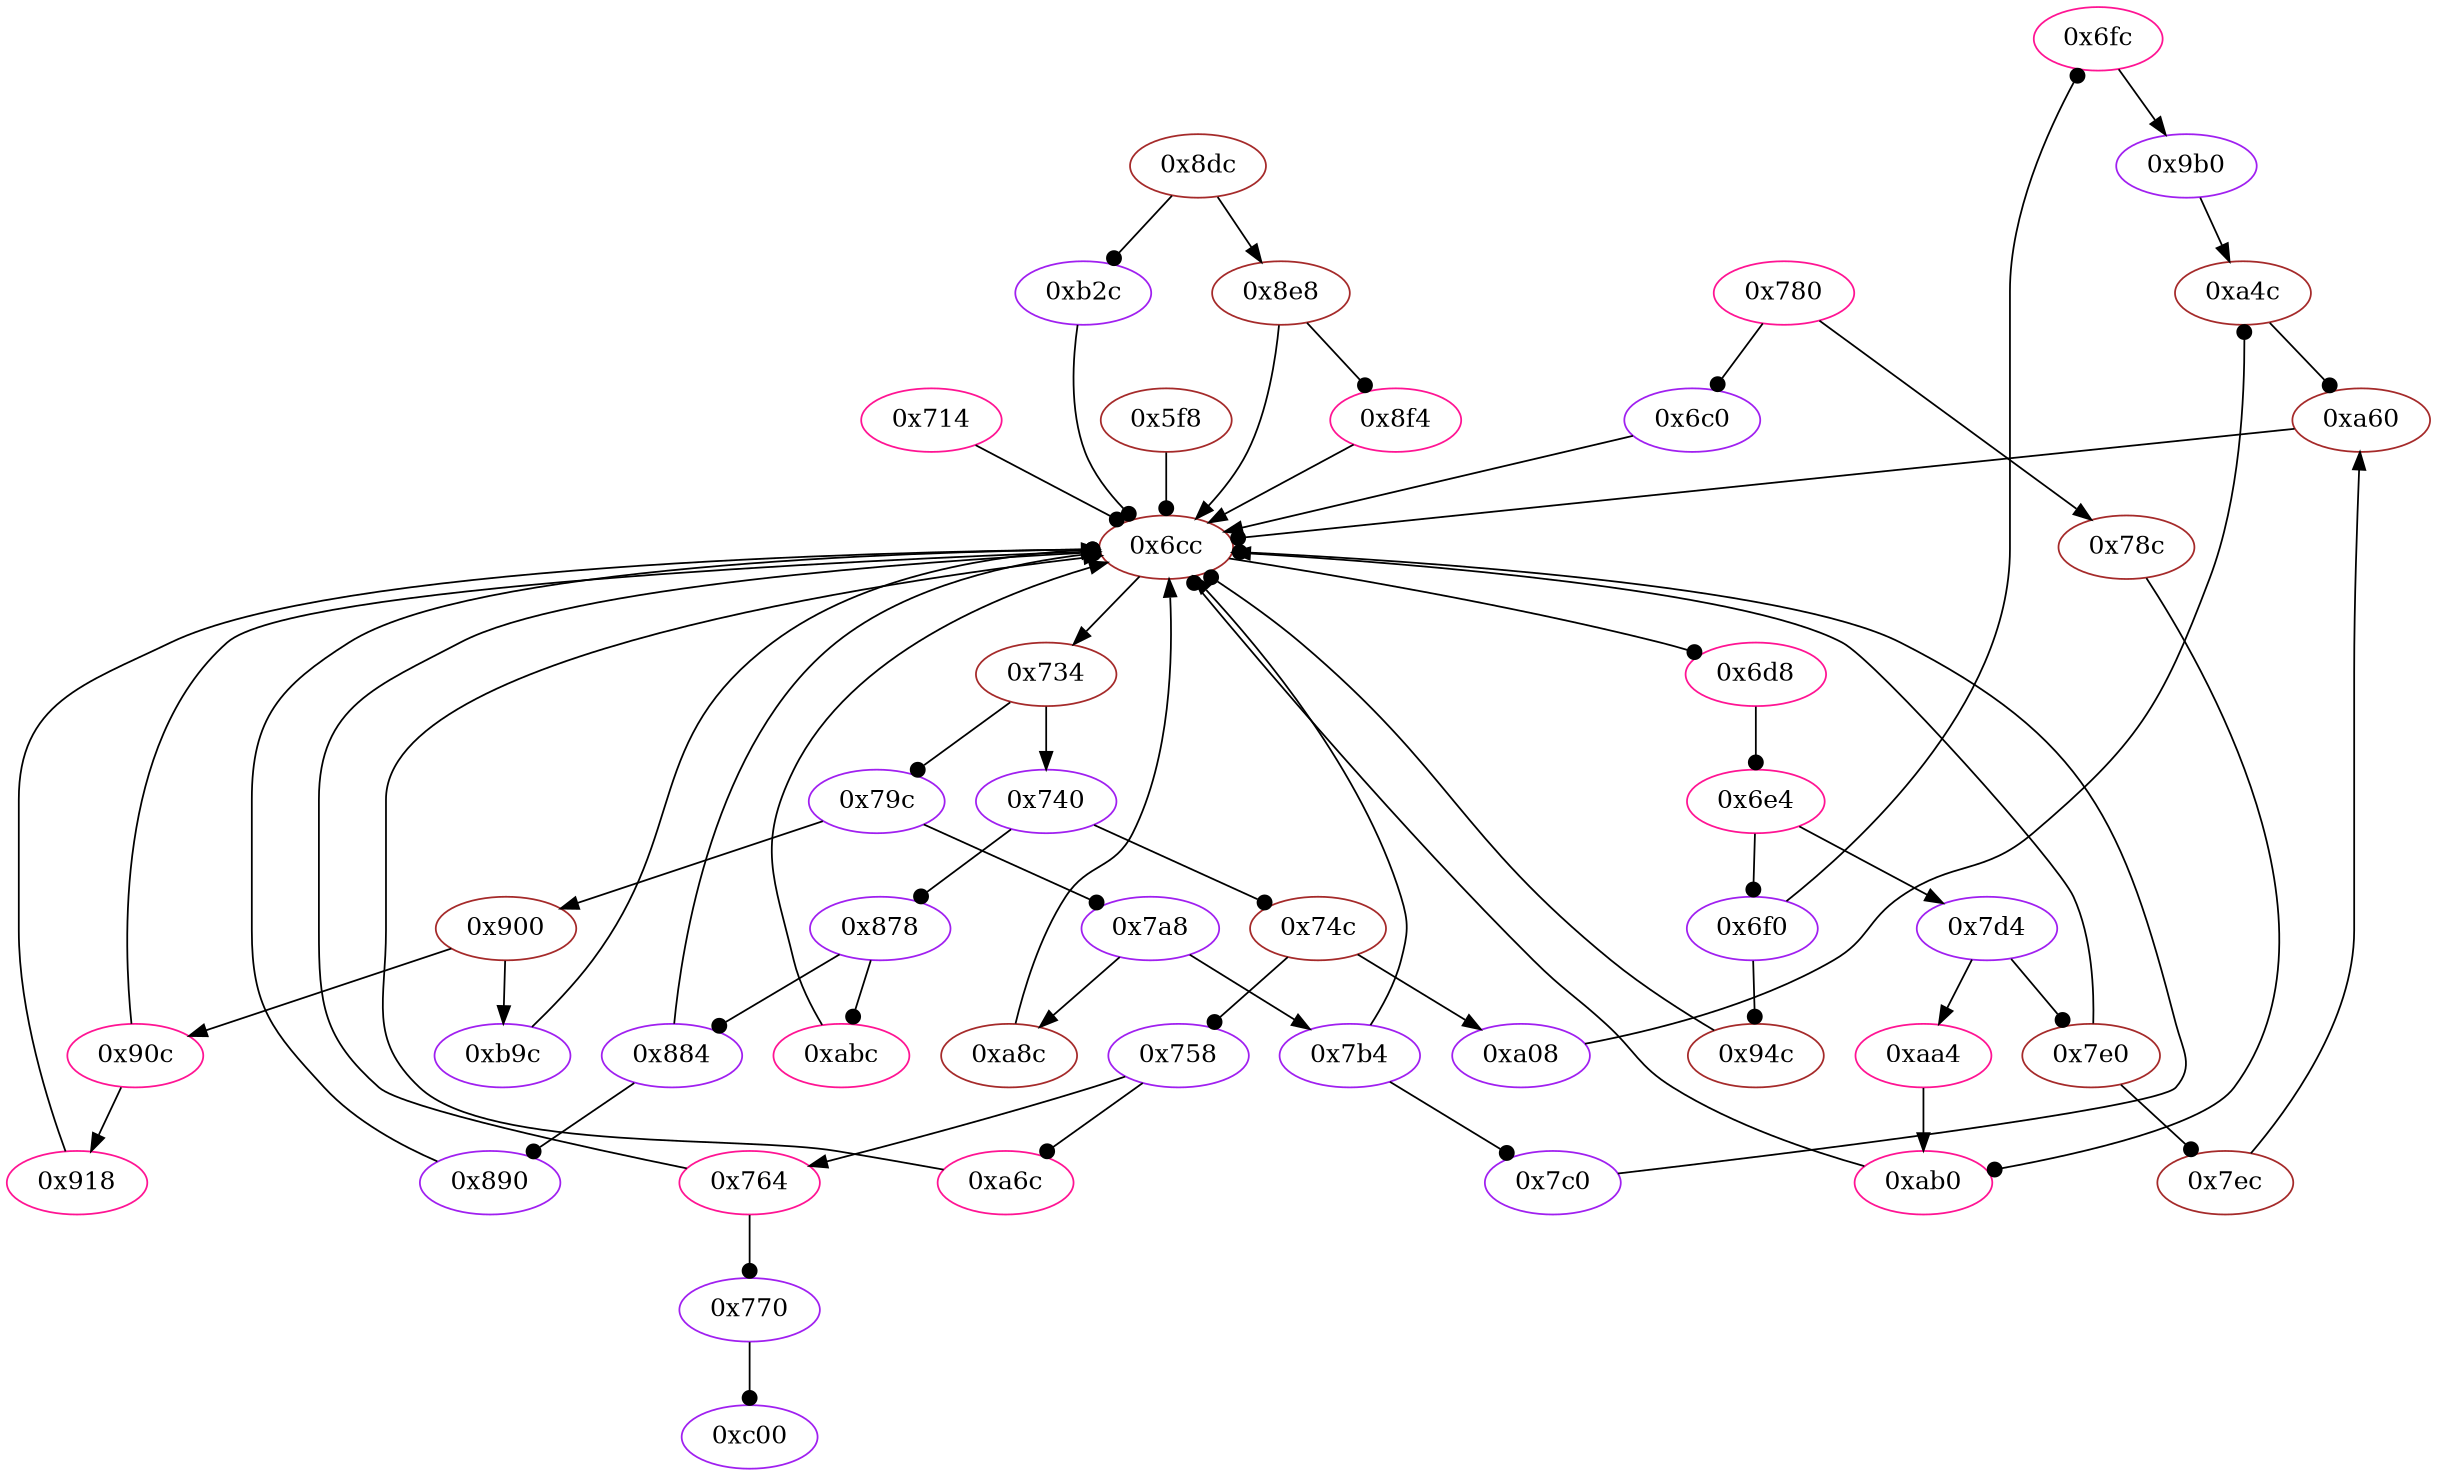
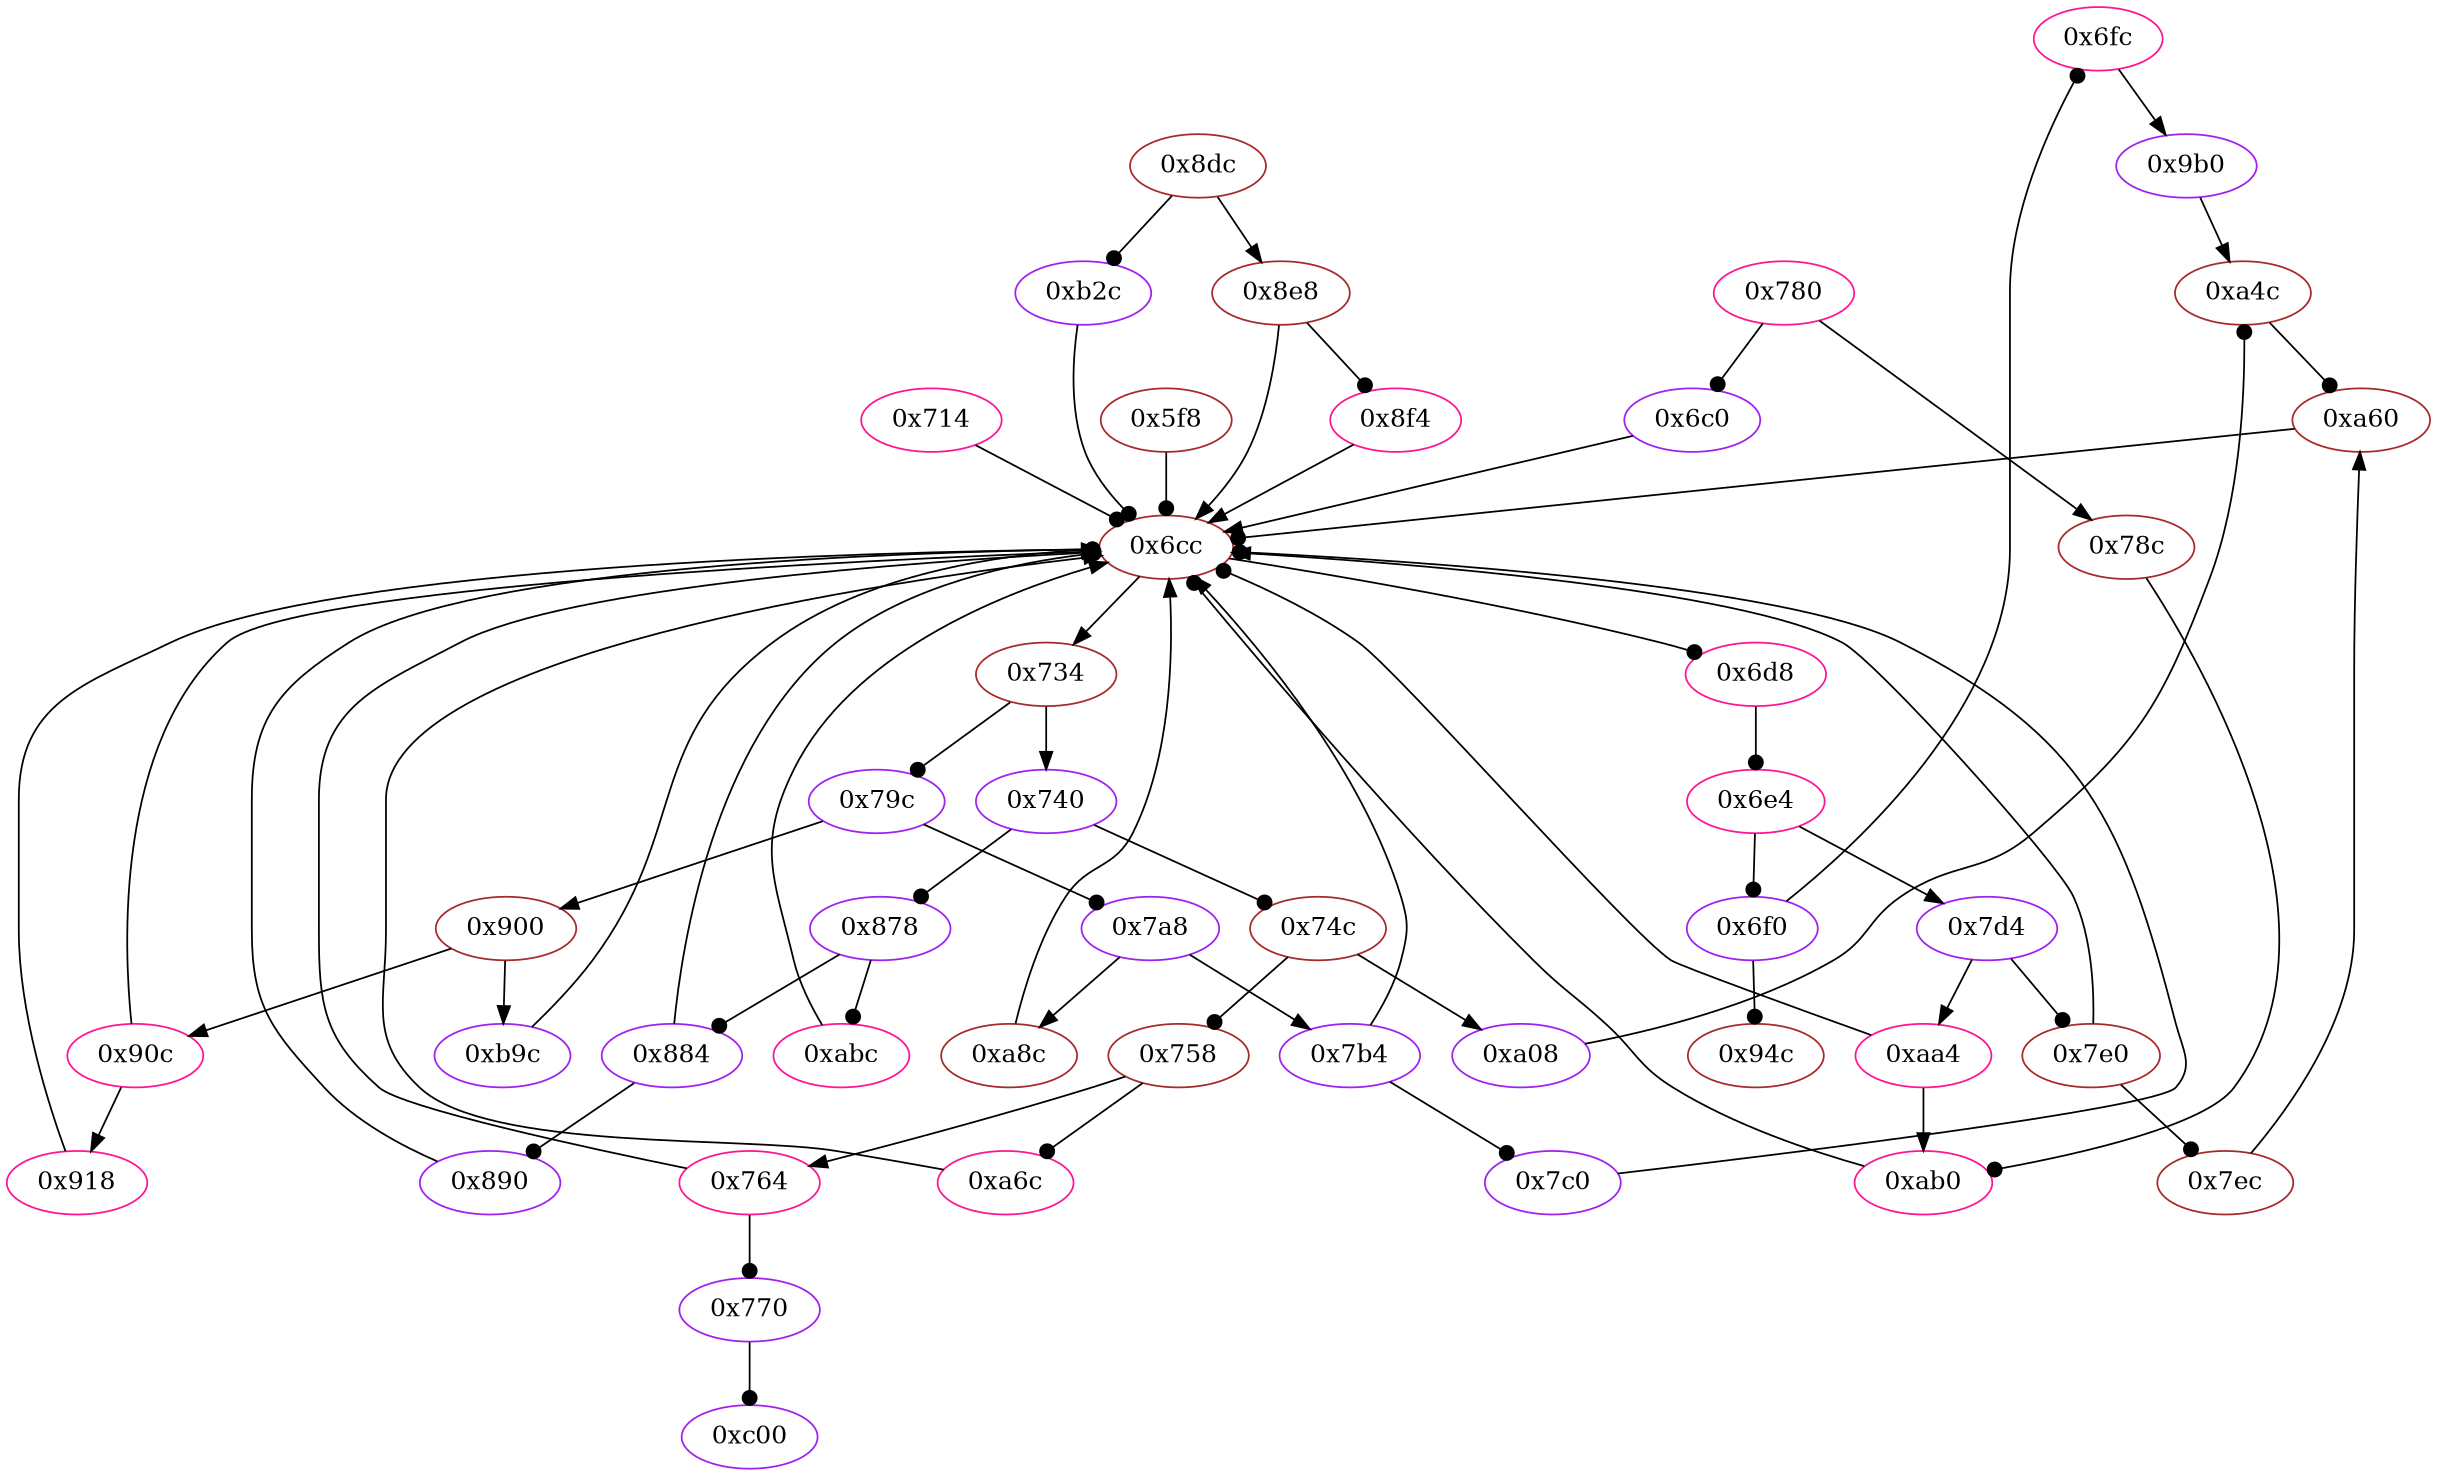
edge "0x94c" -> "0x6cc": now "0xaa4" -> "0x6cc"
node "0x758": color purple -> brown
